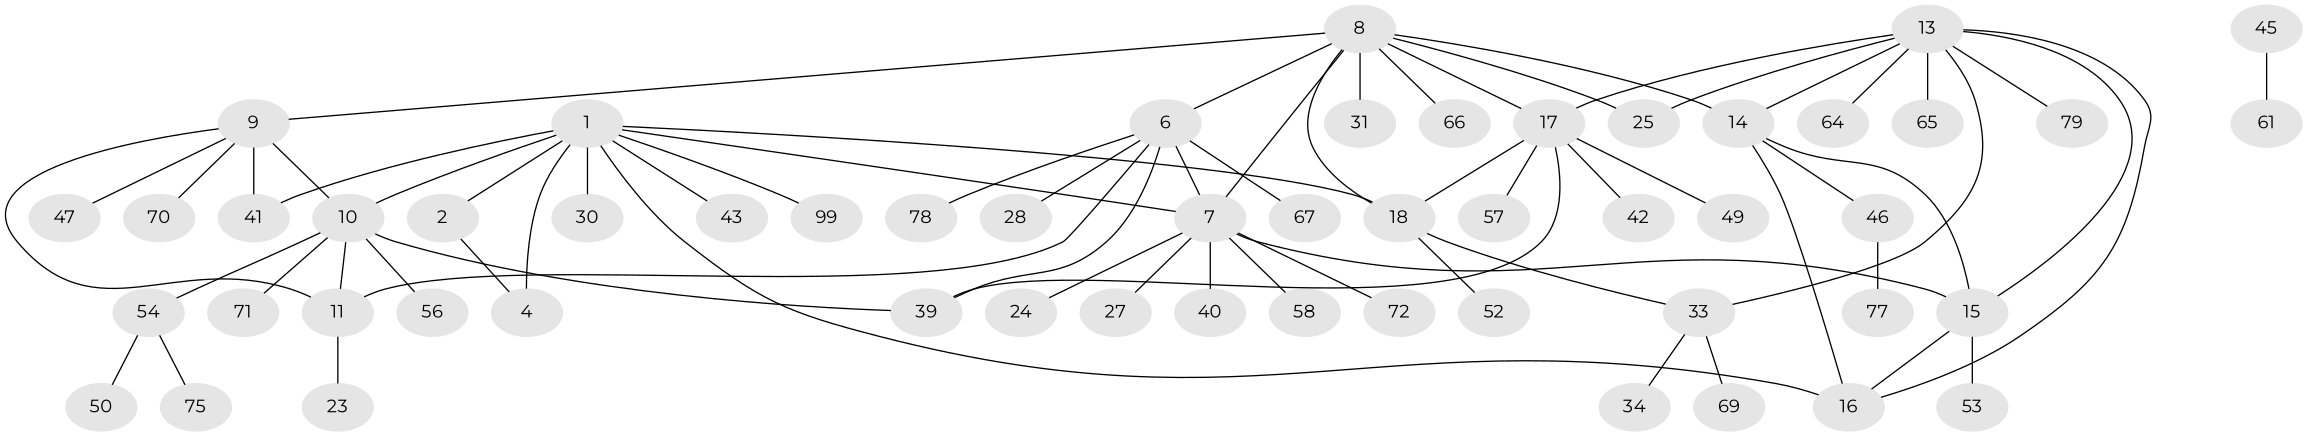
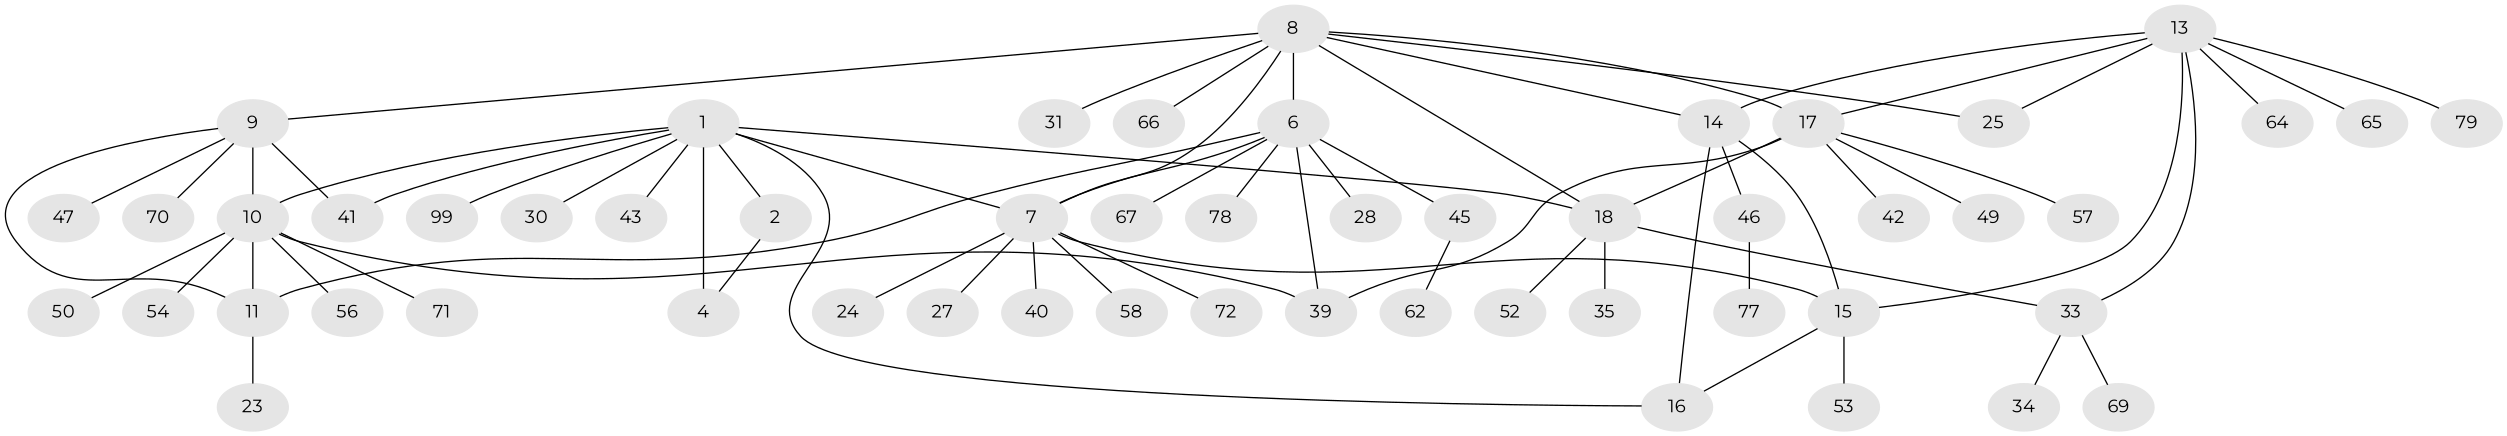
node "61": label "61" -> "62"
edge "6" -- "45": added
edge "13" -- "16": removed
node "35": added
edge "54" -- "50": now "10" -- "50"
node "75": removed
